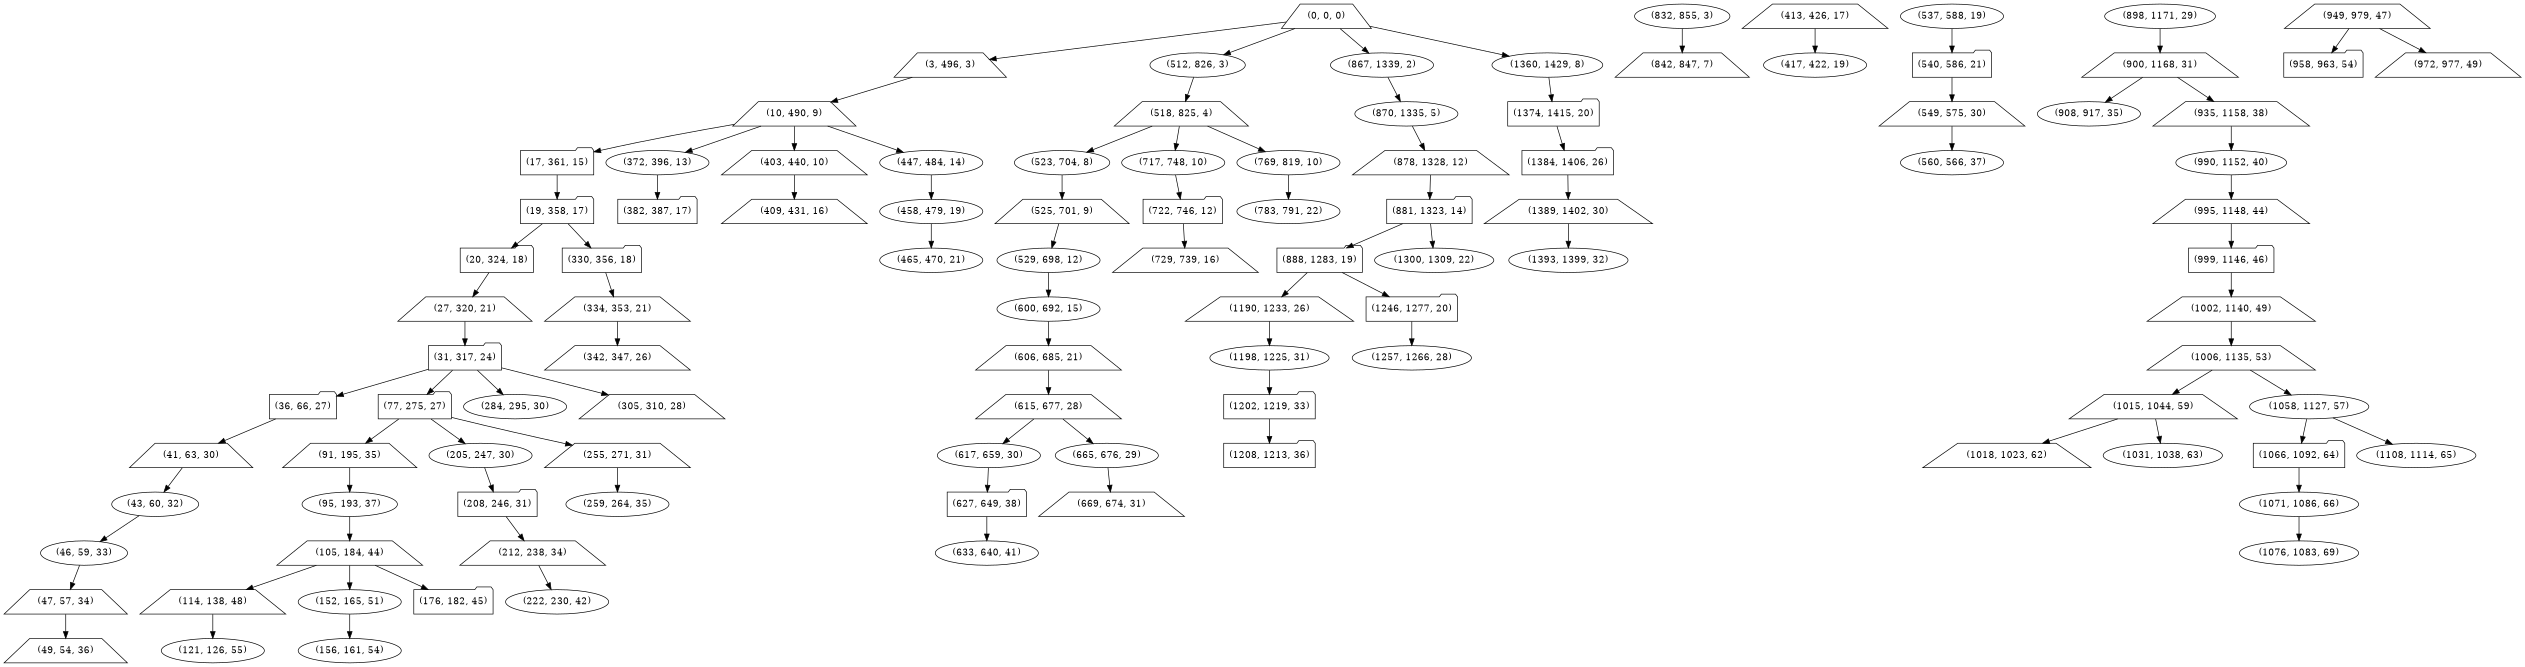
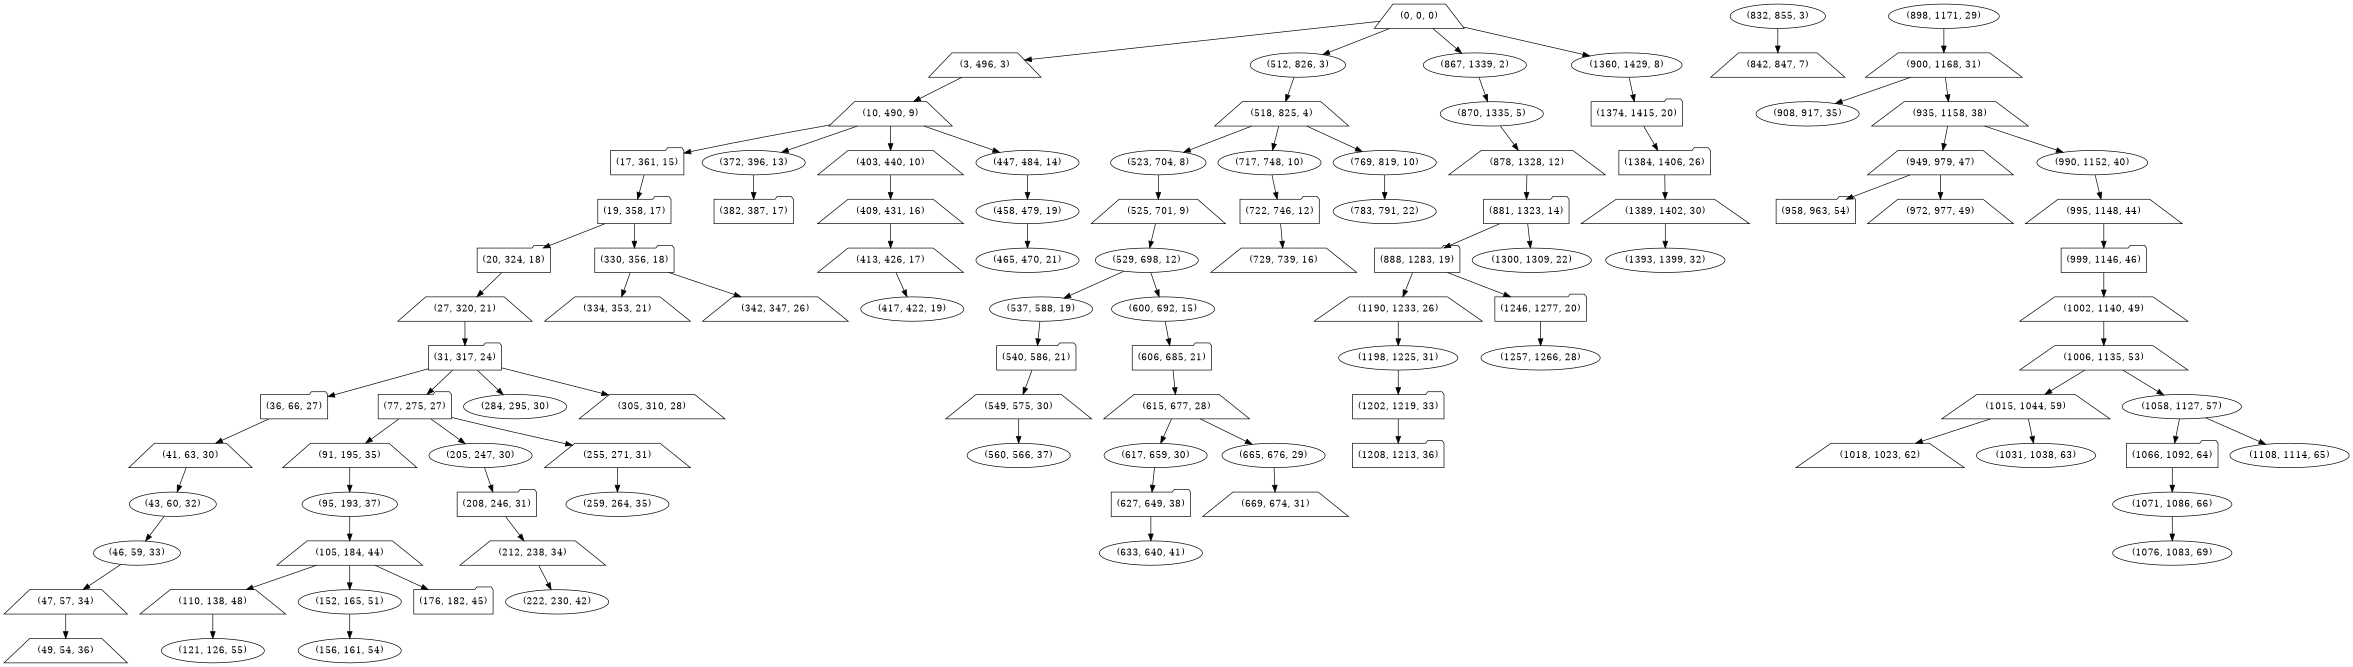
edge "(935, 1158, 38)" -> "(949, 979, 47)": added
edge "(409, 431, 16)" -> "(413, 426, 17)": added
edge "(529, 698, 12)" -> "(537, 588, 19)": added
edge "(334, 353, 21)" -> "(342, 347, 26)": now "(330, 356, 18)" -> "(342, 347, 26)"
node "(606, 685, 21)": shape trapezium -> folder
node "(114, 138, 48)": label "(114, 138, 48)" -> "(110, 138, 48)"
